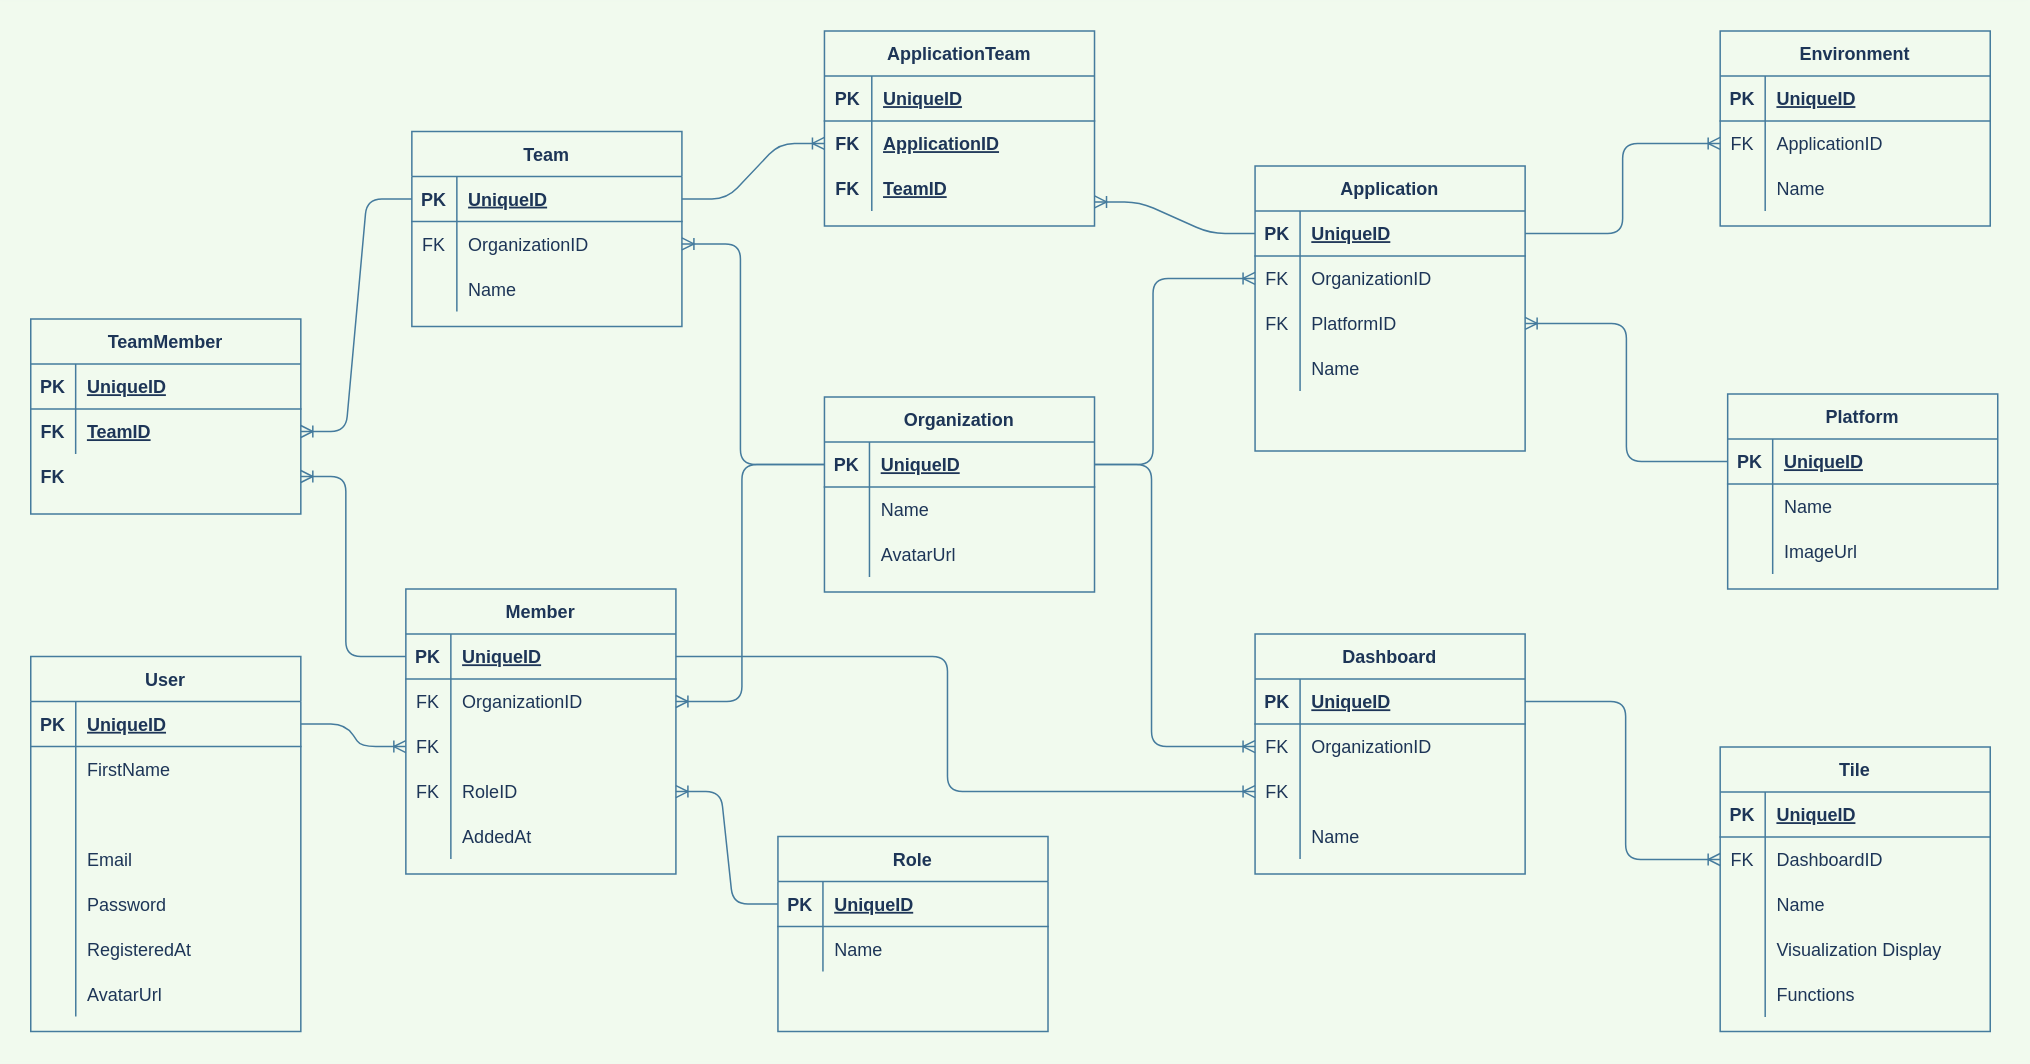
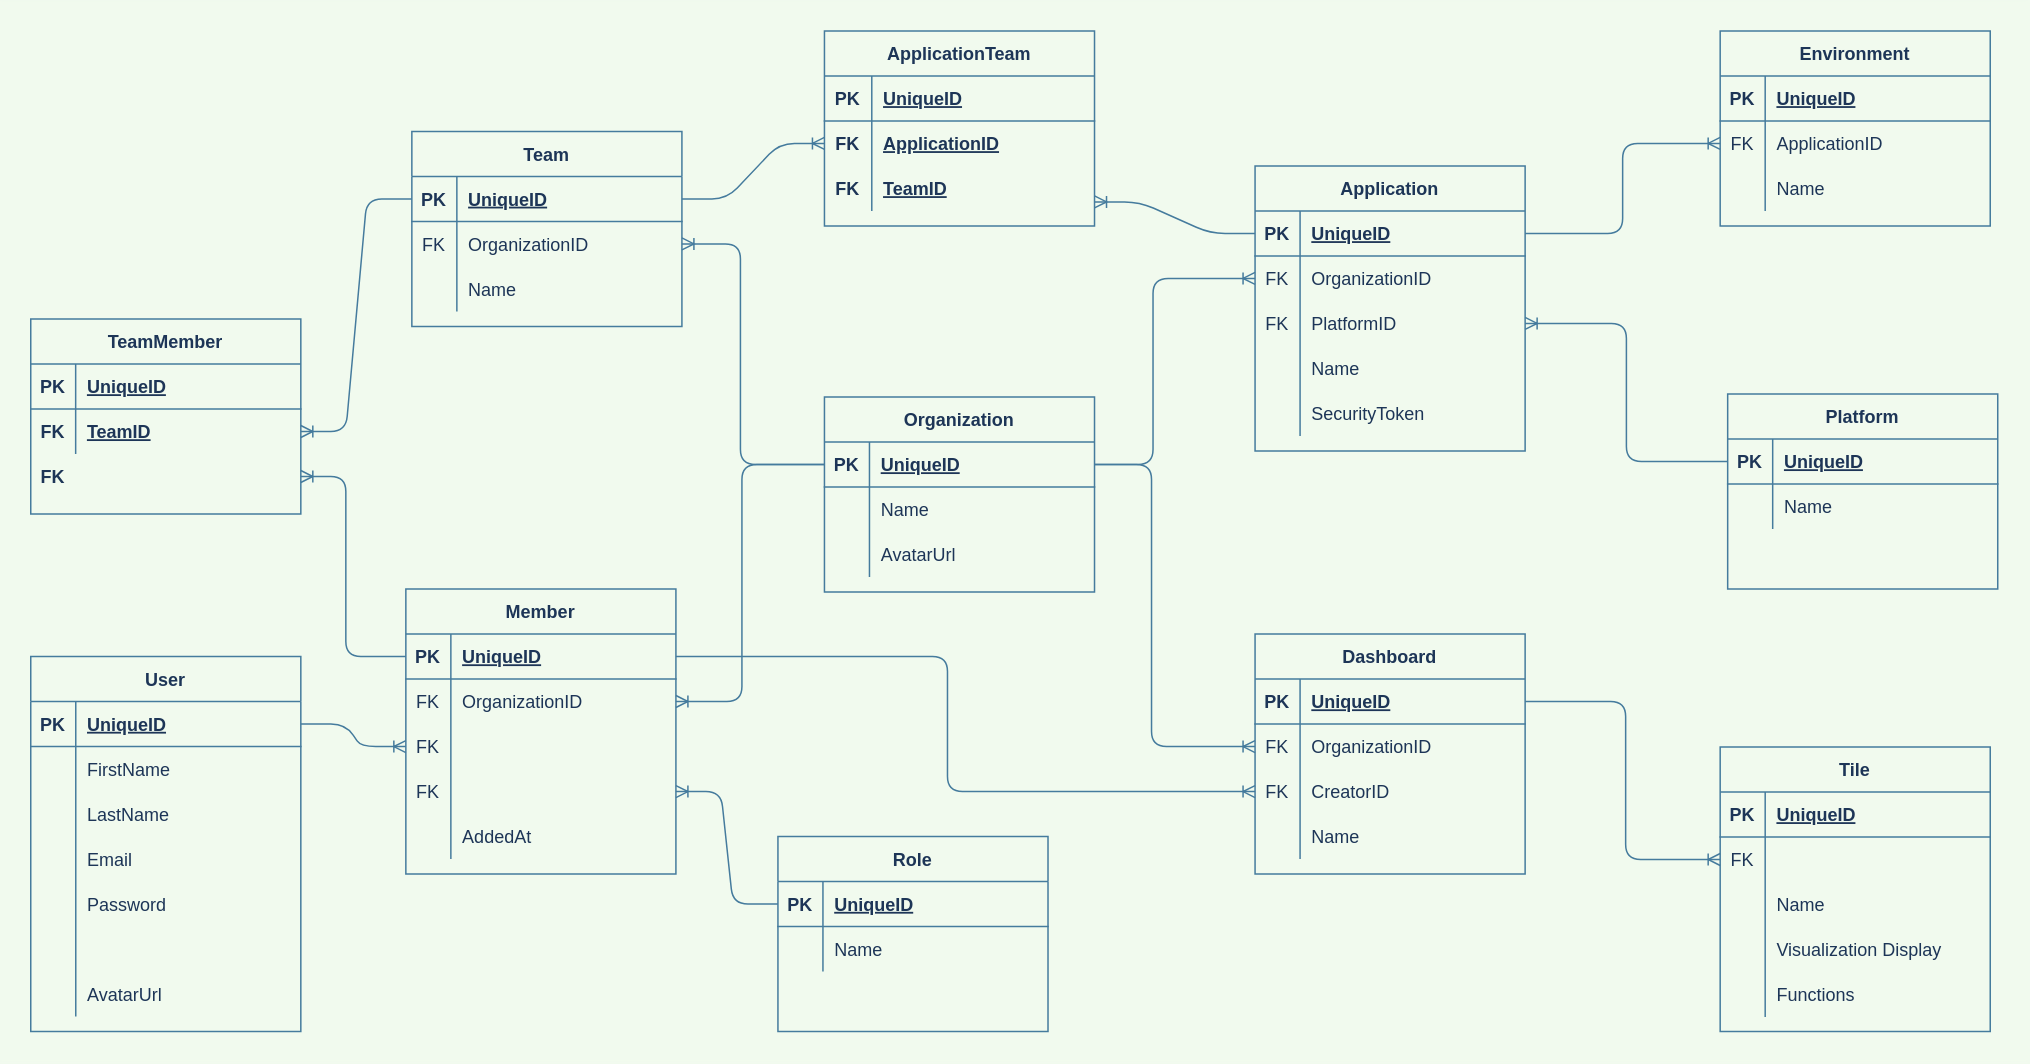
node "SecurityToken": added
node "ImageUrl": removed
node "RoleID": removed
node "CreatorID": added
node "LastName": added
node "DashboardID": removed
node "RegisteredAt": removed
